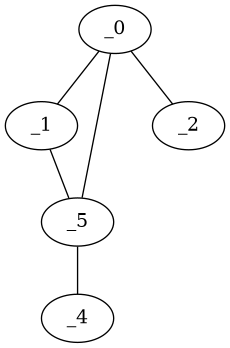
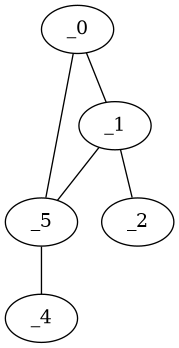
edge "_0" -- "_2": now "_1" -- "_2"
